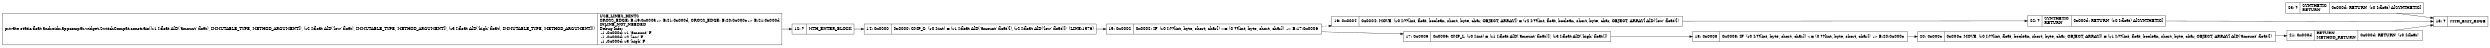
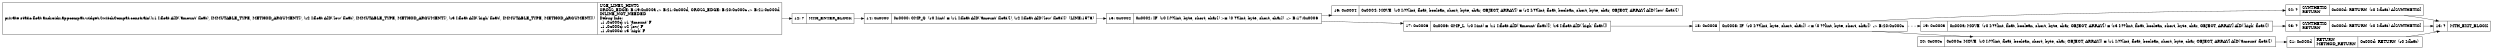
edge "16: 0x0004" -> "22: ?": now "18: 0x0008" -> "22: ?"
node "13: ?": text "MTH_EXIT_EDGE" -> "MTH_EXIT_BLOCK"
edge "15: 0x0002" -> "16: 0x0004": style dashed -> solid
node "19: 0x000a": added
